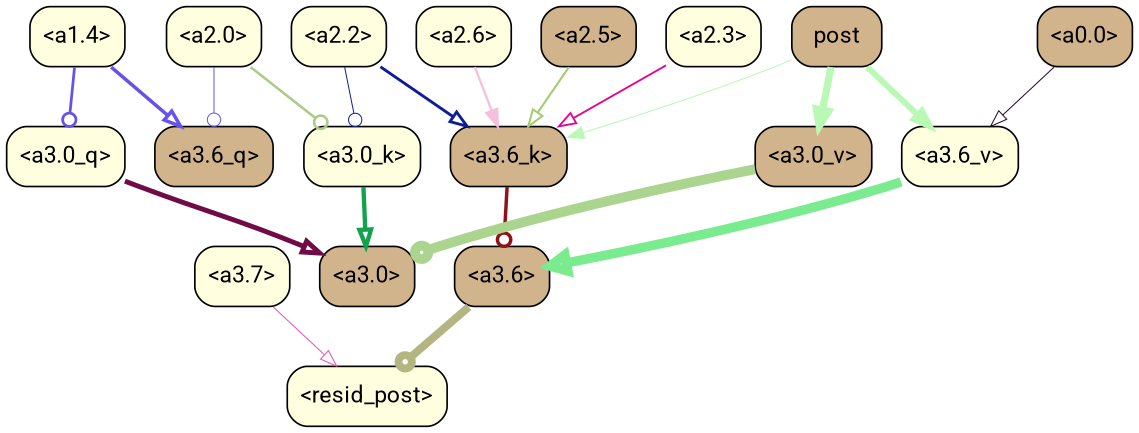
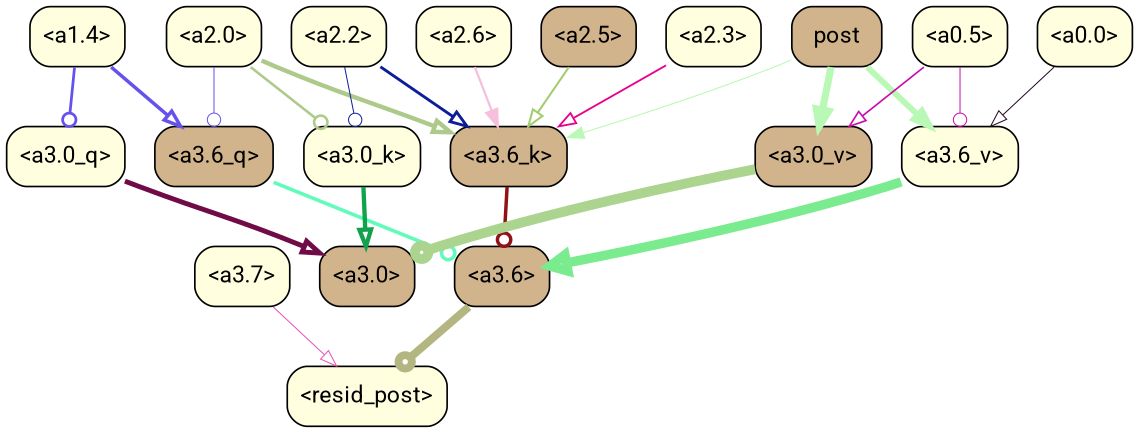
node "<a0.5>": added
node "<a0.0>": fillcolor tan -> lightyellow
edge "<a2.0>" -> "<a3.6_k>": added
edge "<a3.6_q>" -> "<a3.6>": added
